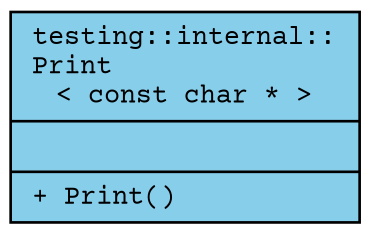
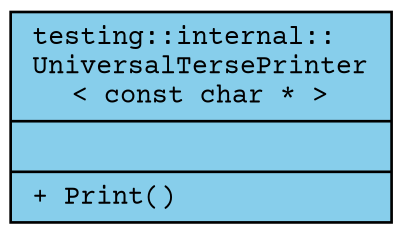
node "testing::internal::": text "Print" -> "UniversalTersePrinter"
